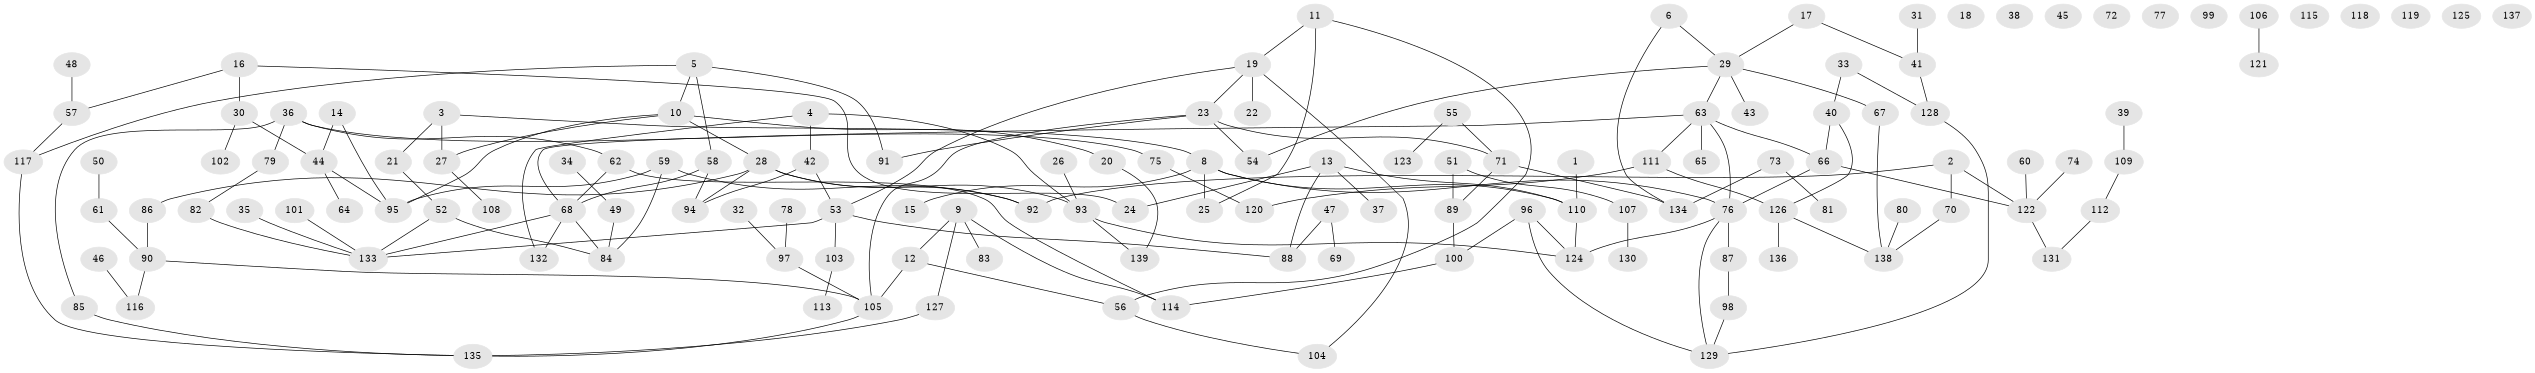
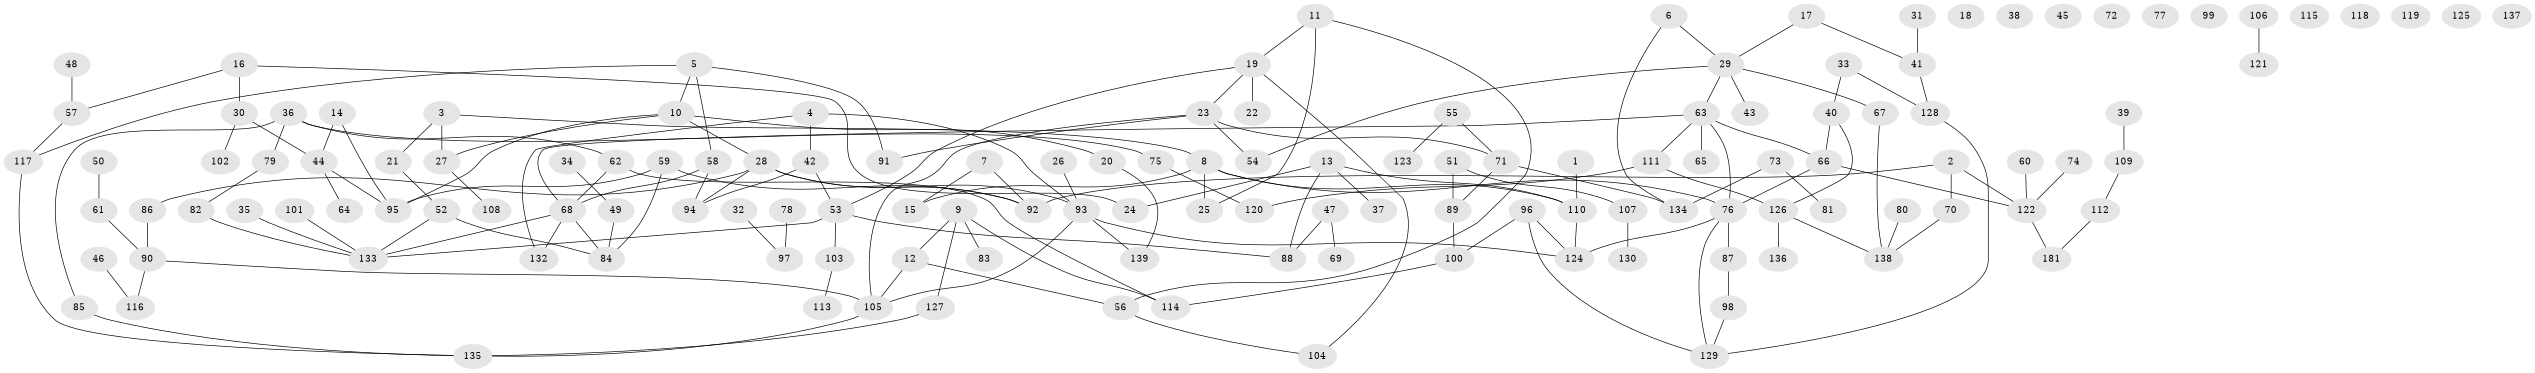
node "7": added
node "131": label "131" -> "181"
edge "97" -- "105": now "93" -- "105"
